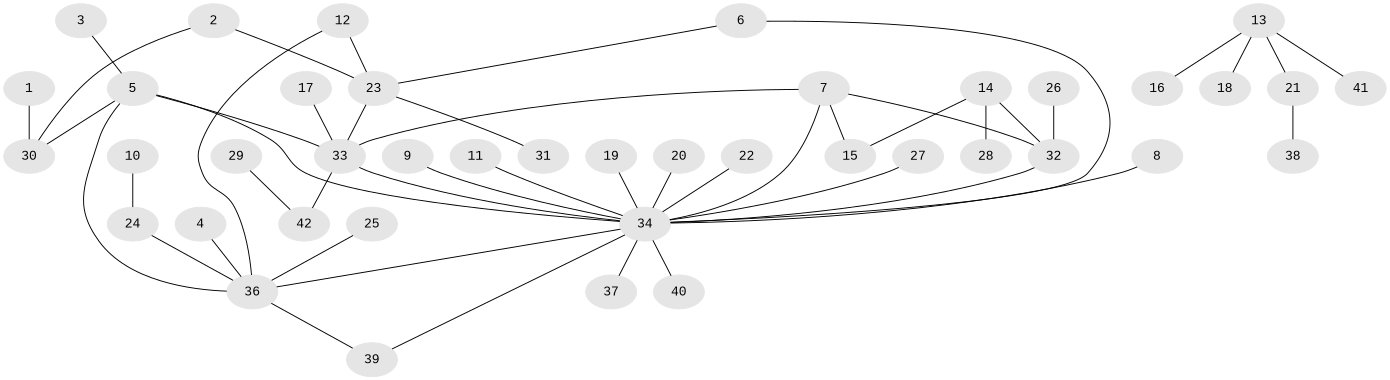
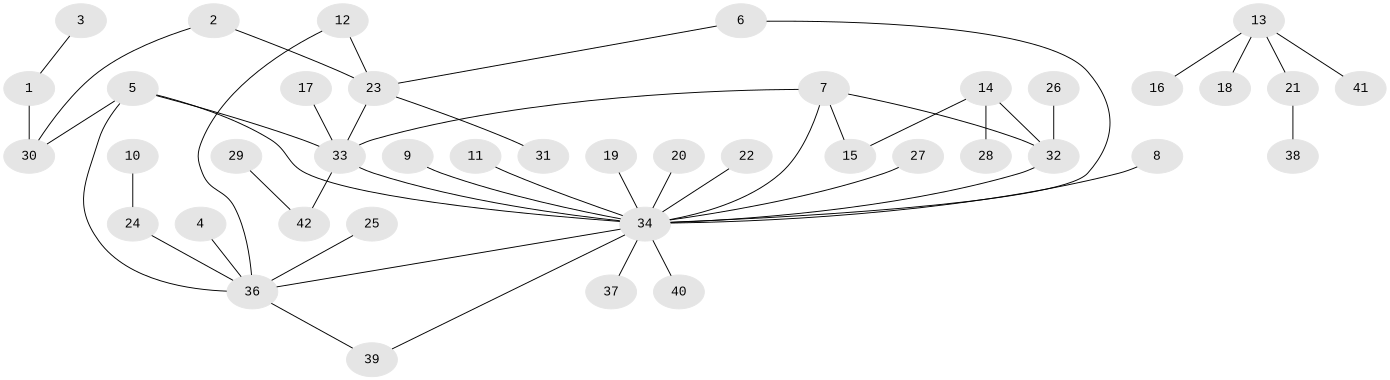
edge "3" -- "5": now "3" -- "1"
